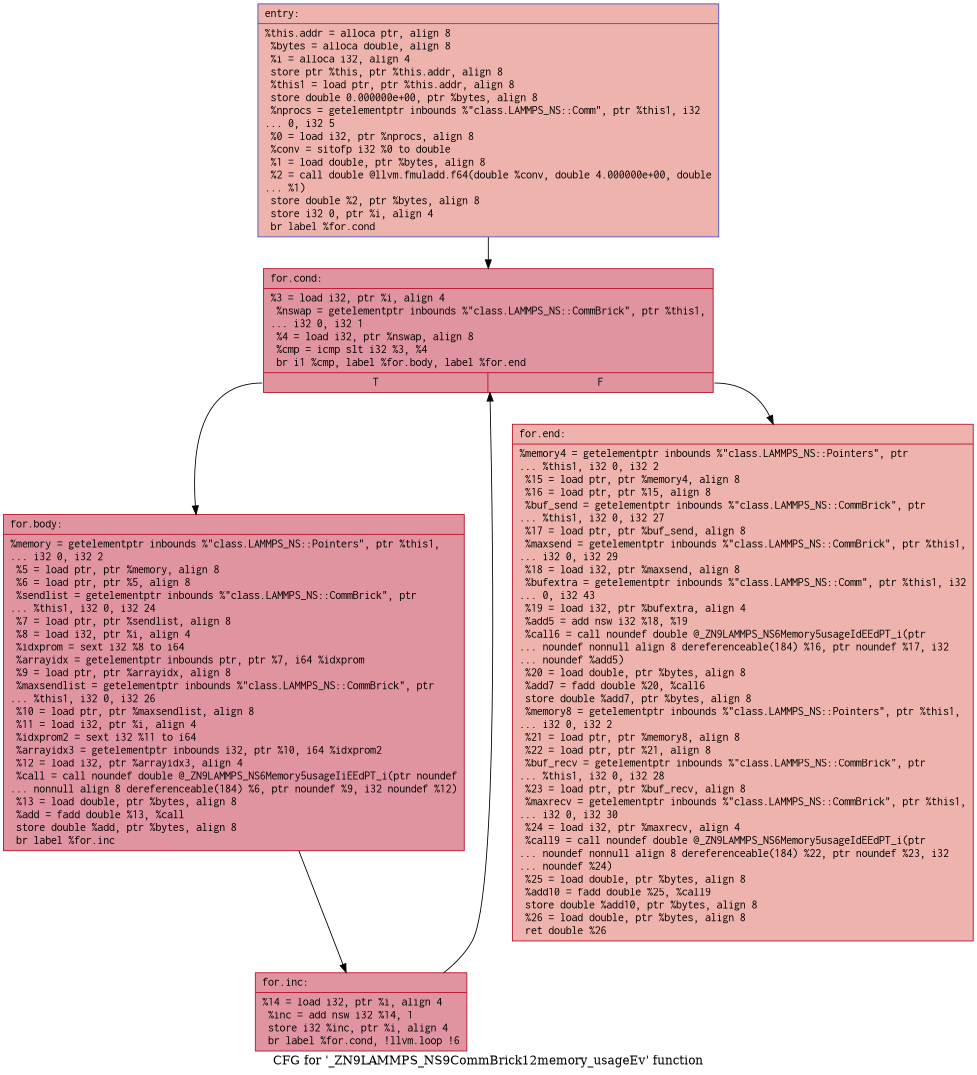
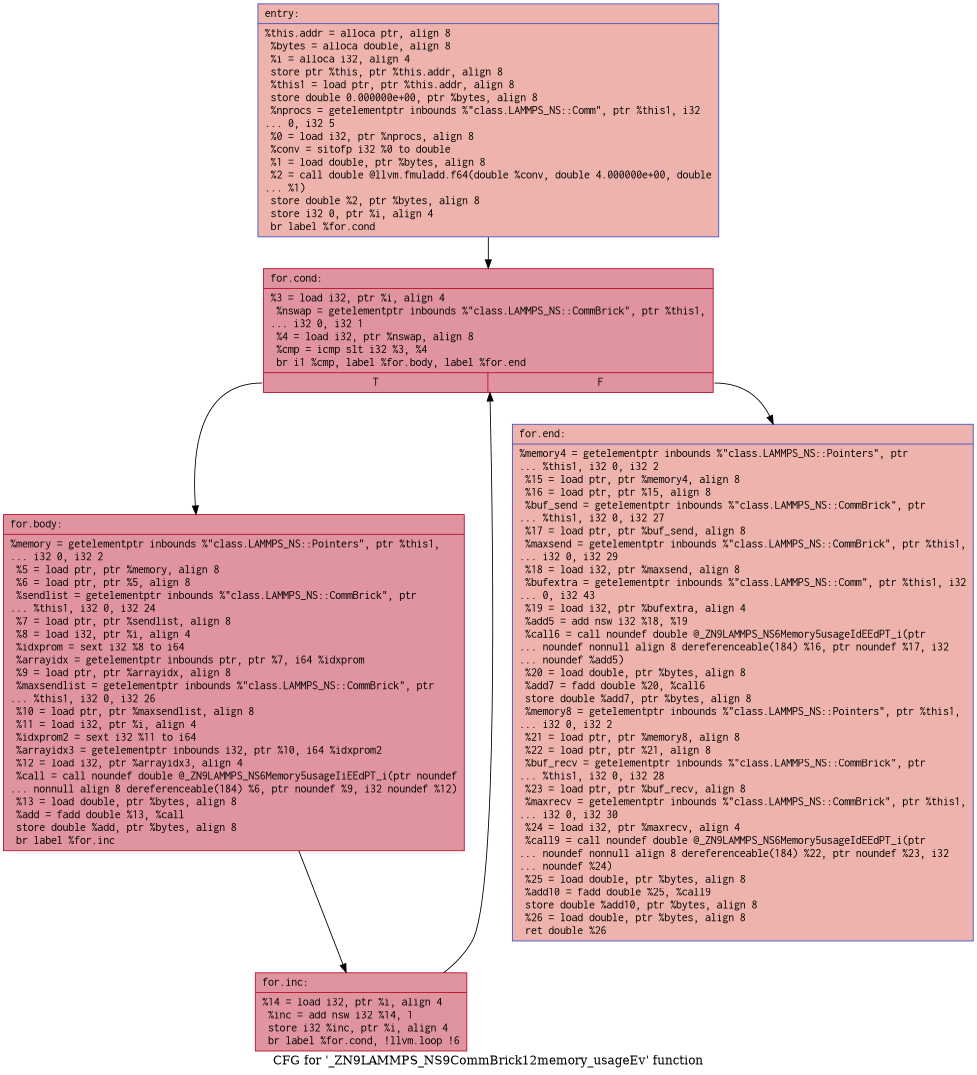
node "for.end:": color #b70d28ff -> #3d50c3ff
